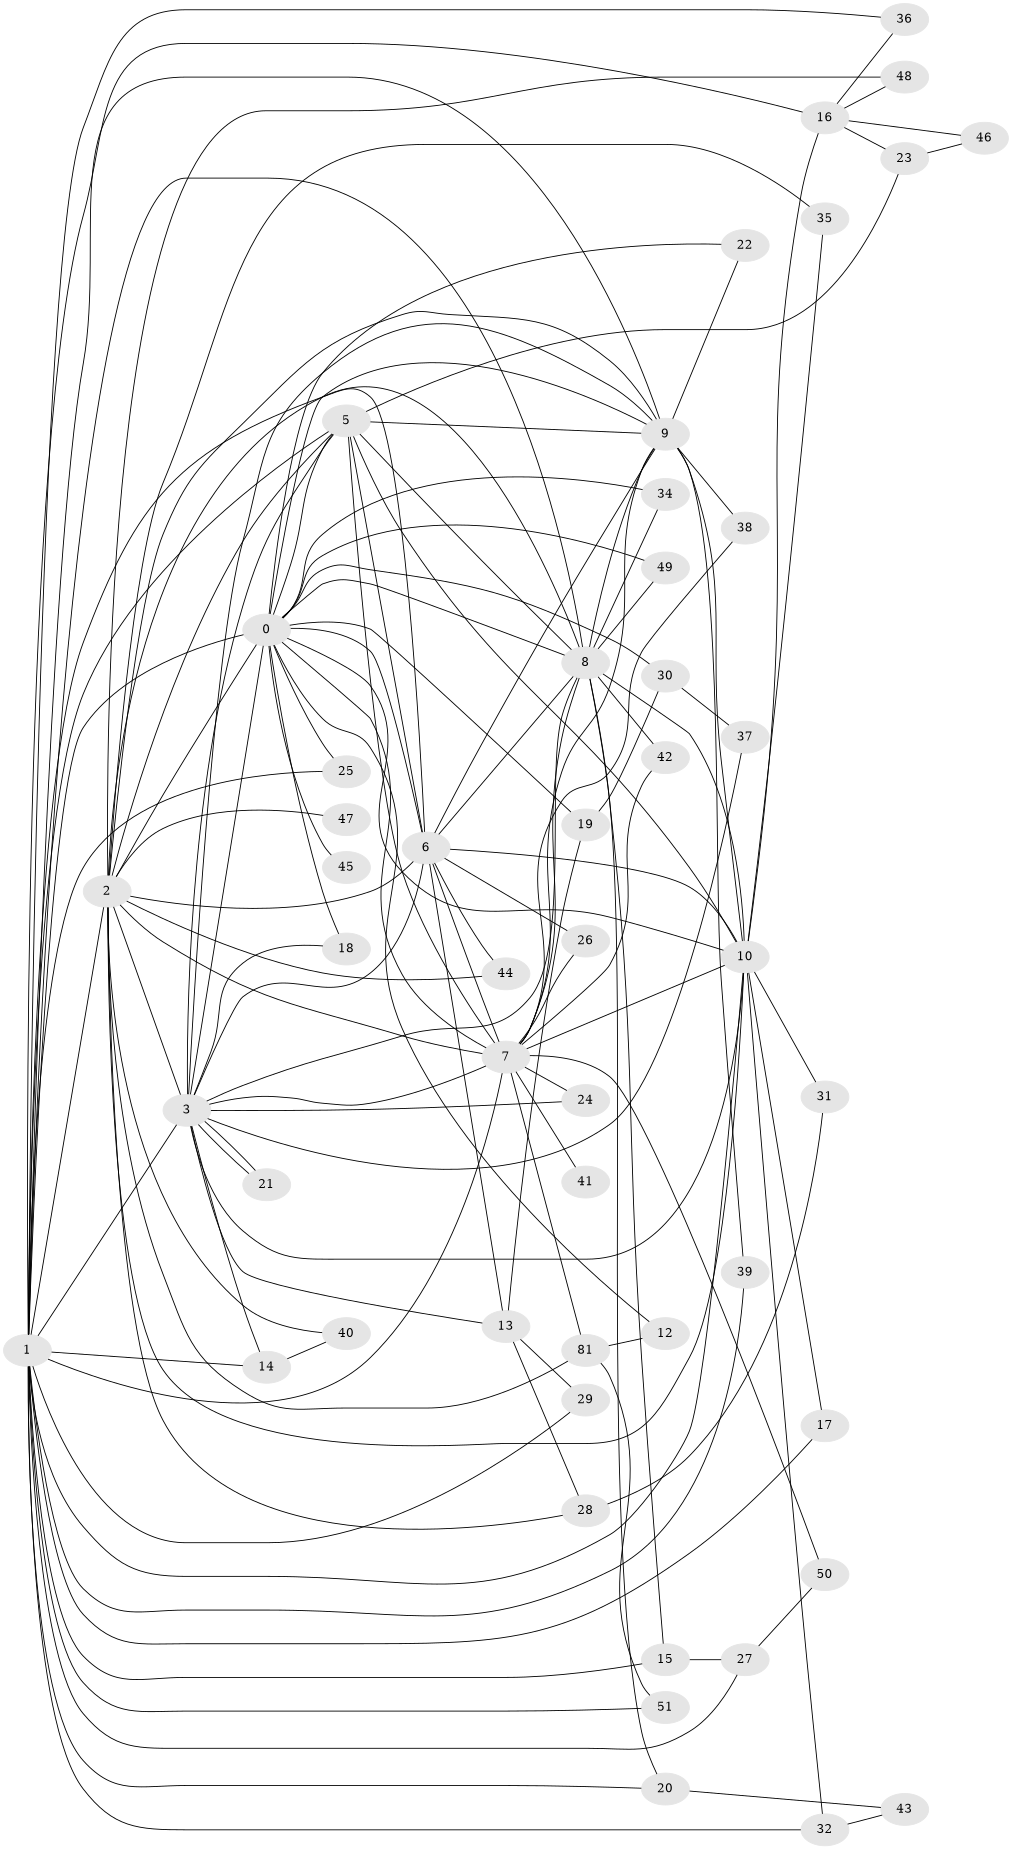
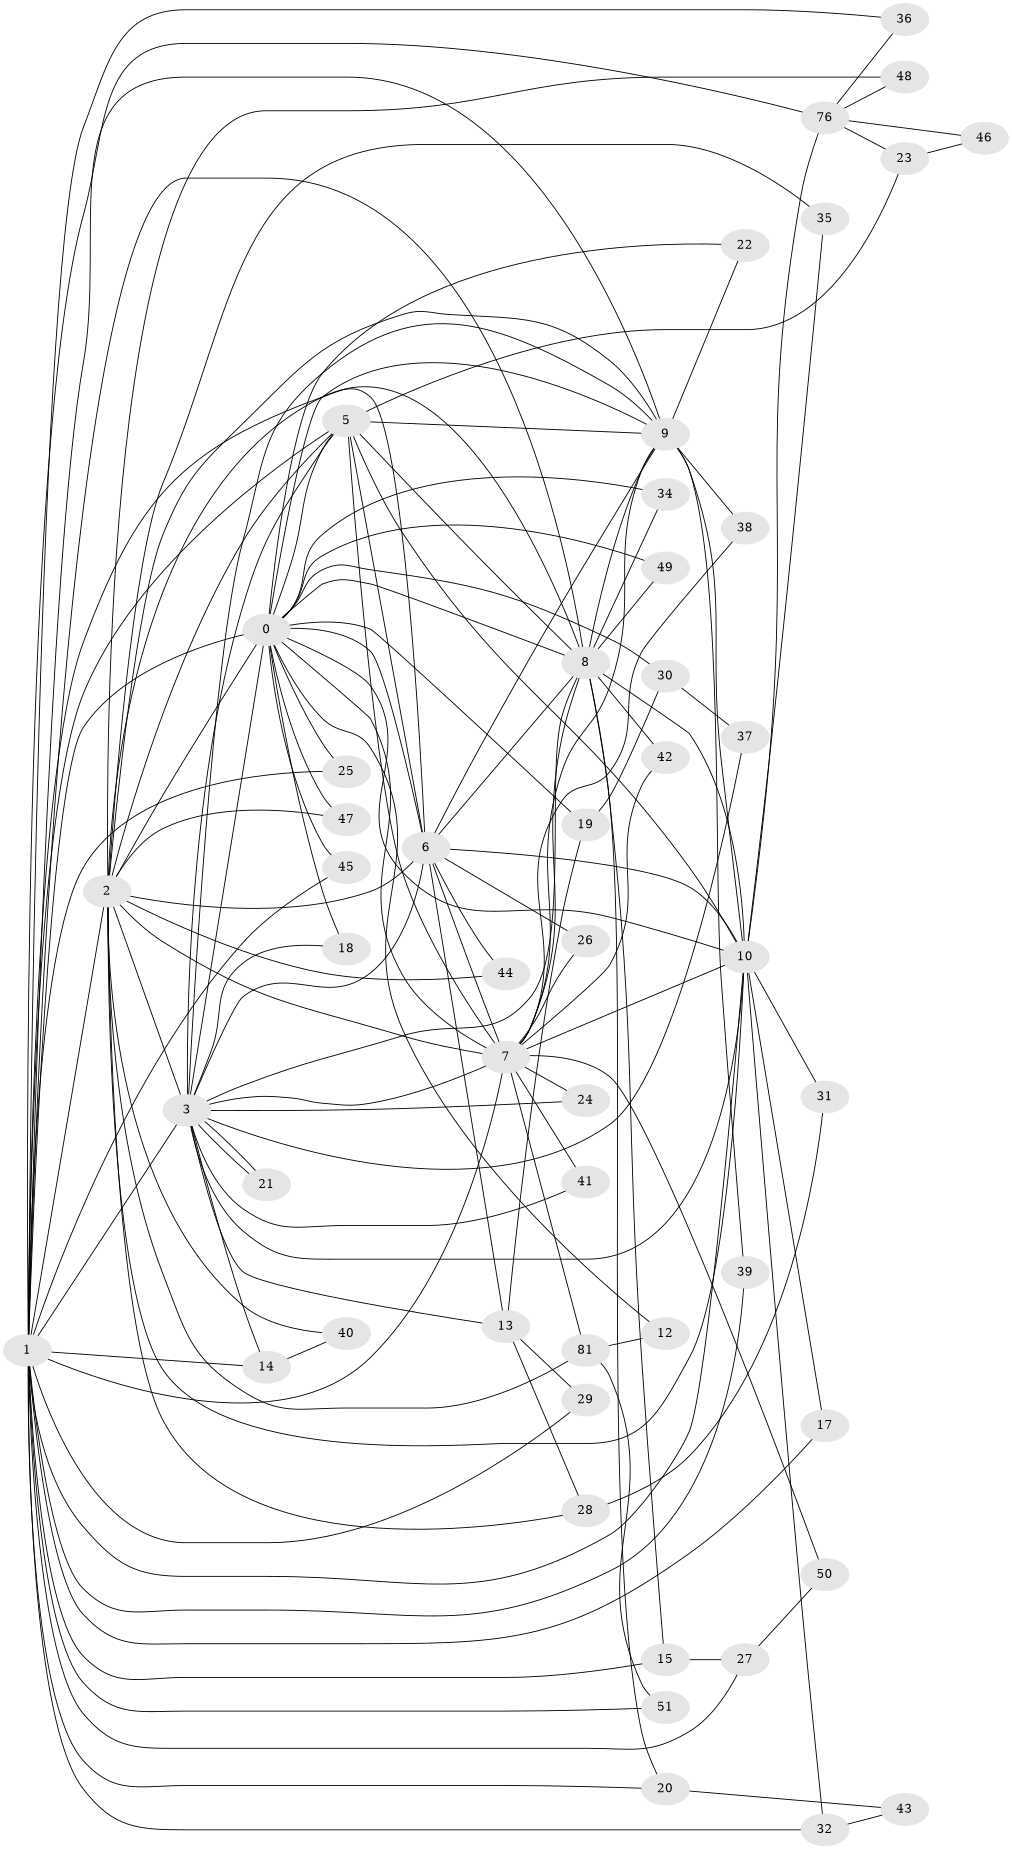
node "16": label "16" -> "76"
edge "0" -- "47": added
edge "45" -- "1": added
edge "3" -- "41": added
